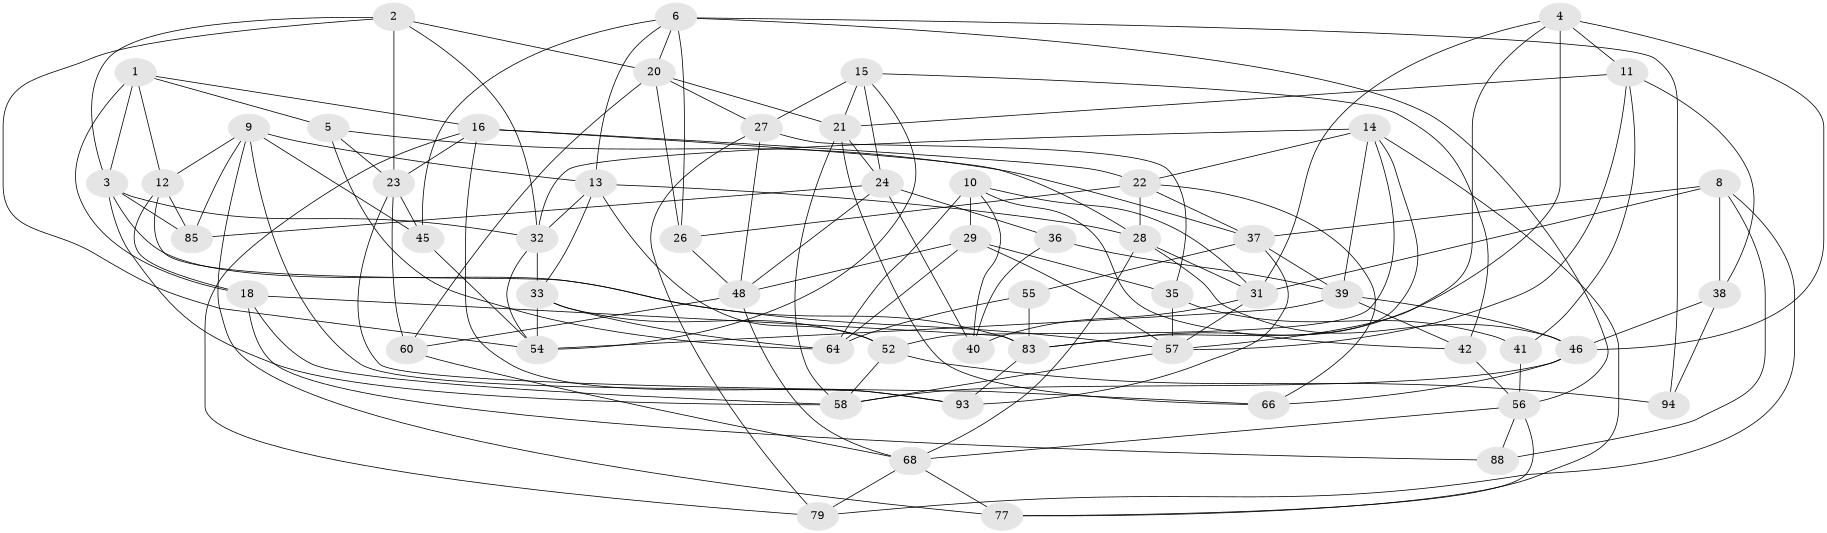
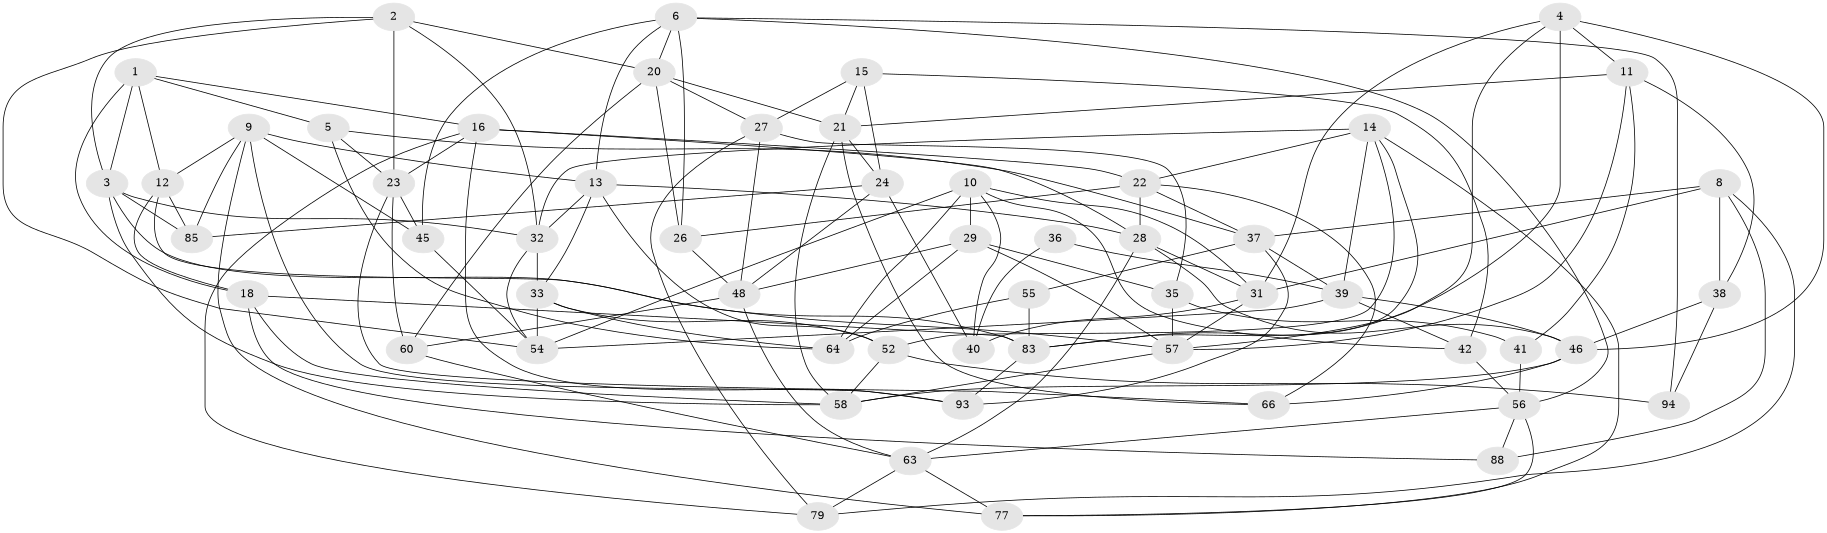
edge "24" -- "36": removed
edge "15" -- "54": now "10" -- "54"
node "68": label "68" -> "63"
